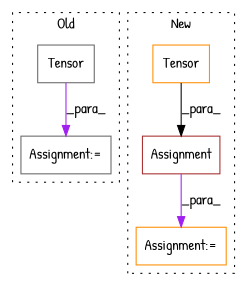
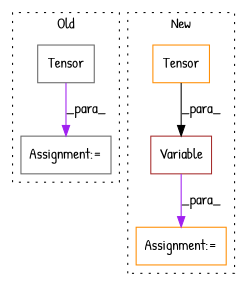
node "Assignment": label "Assignment" -> "Variable"
